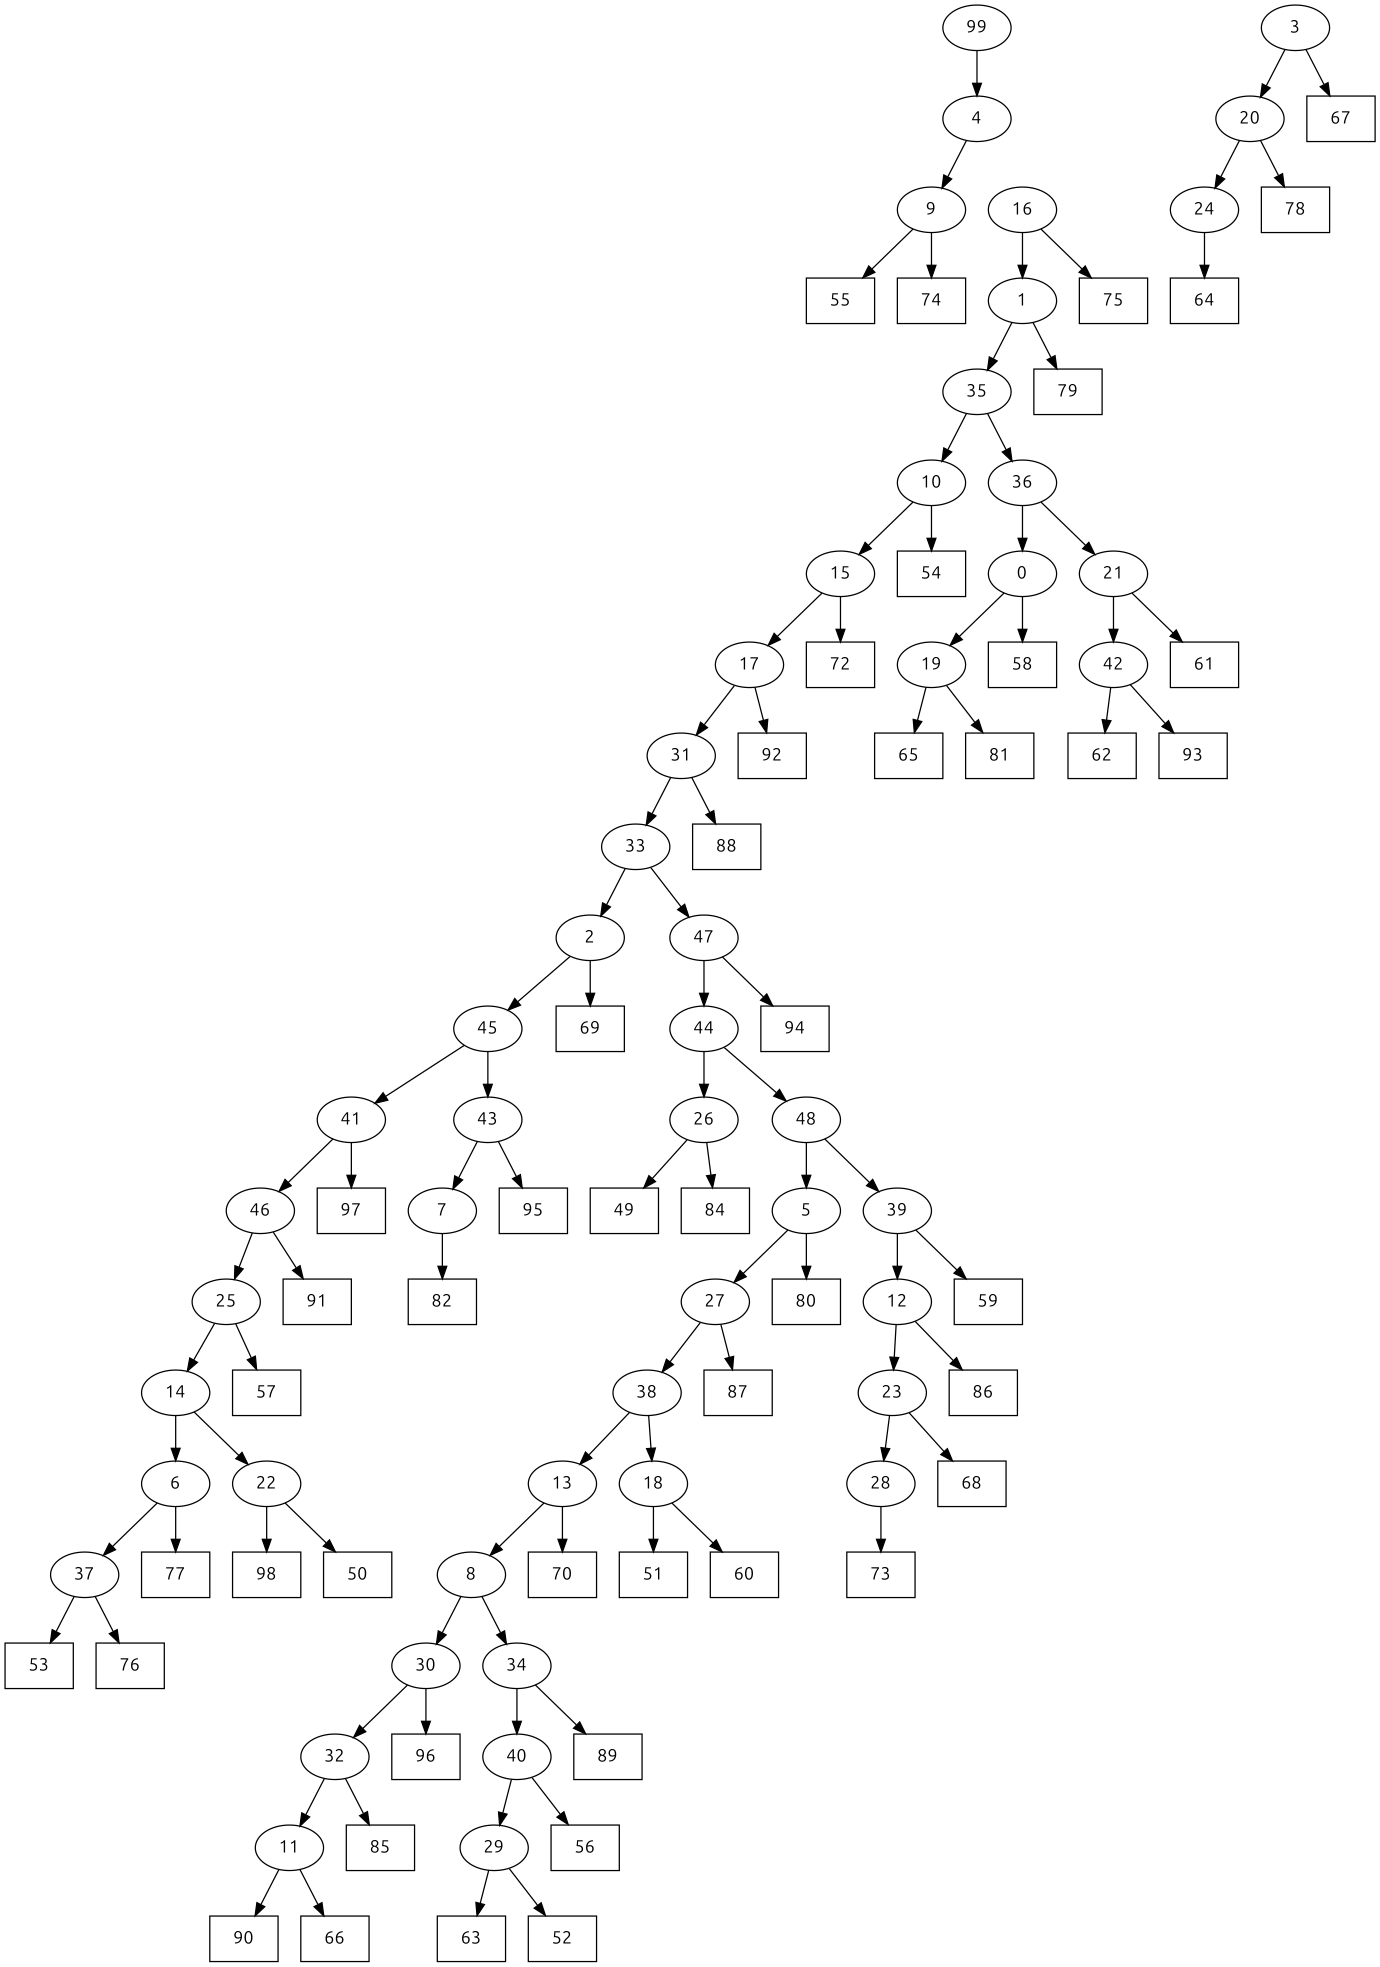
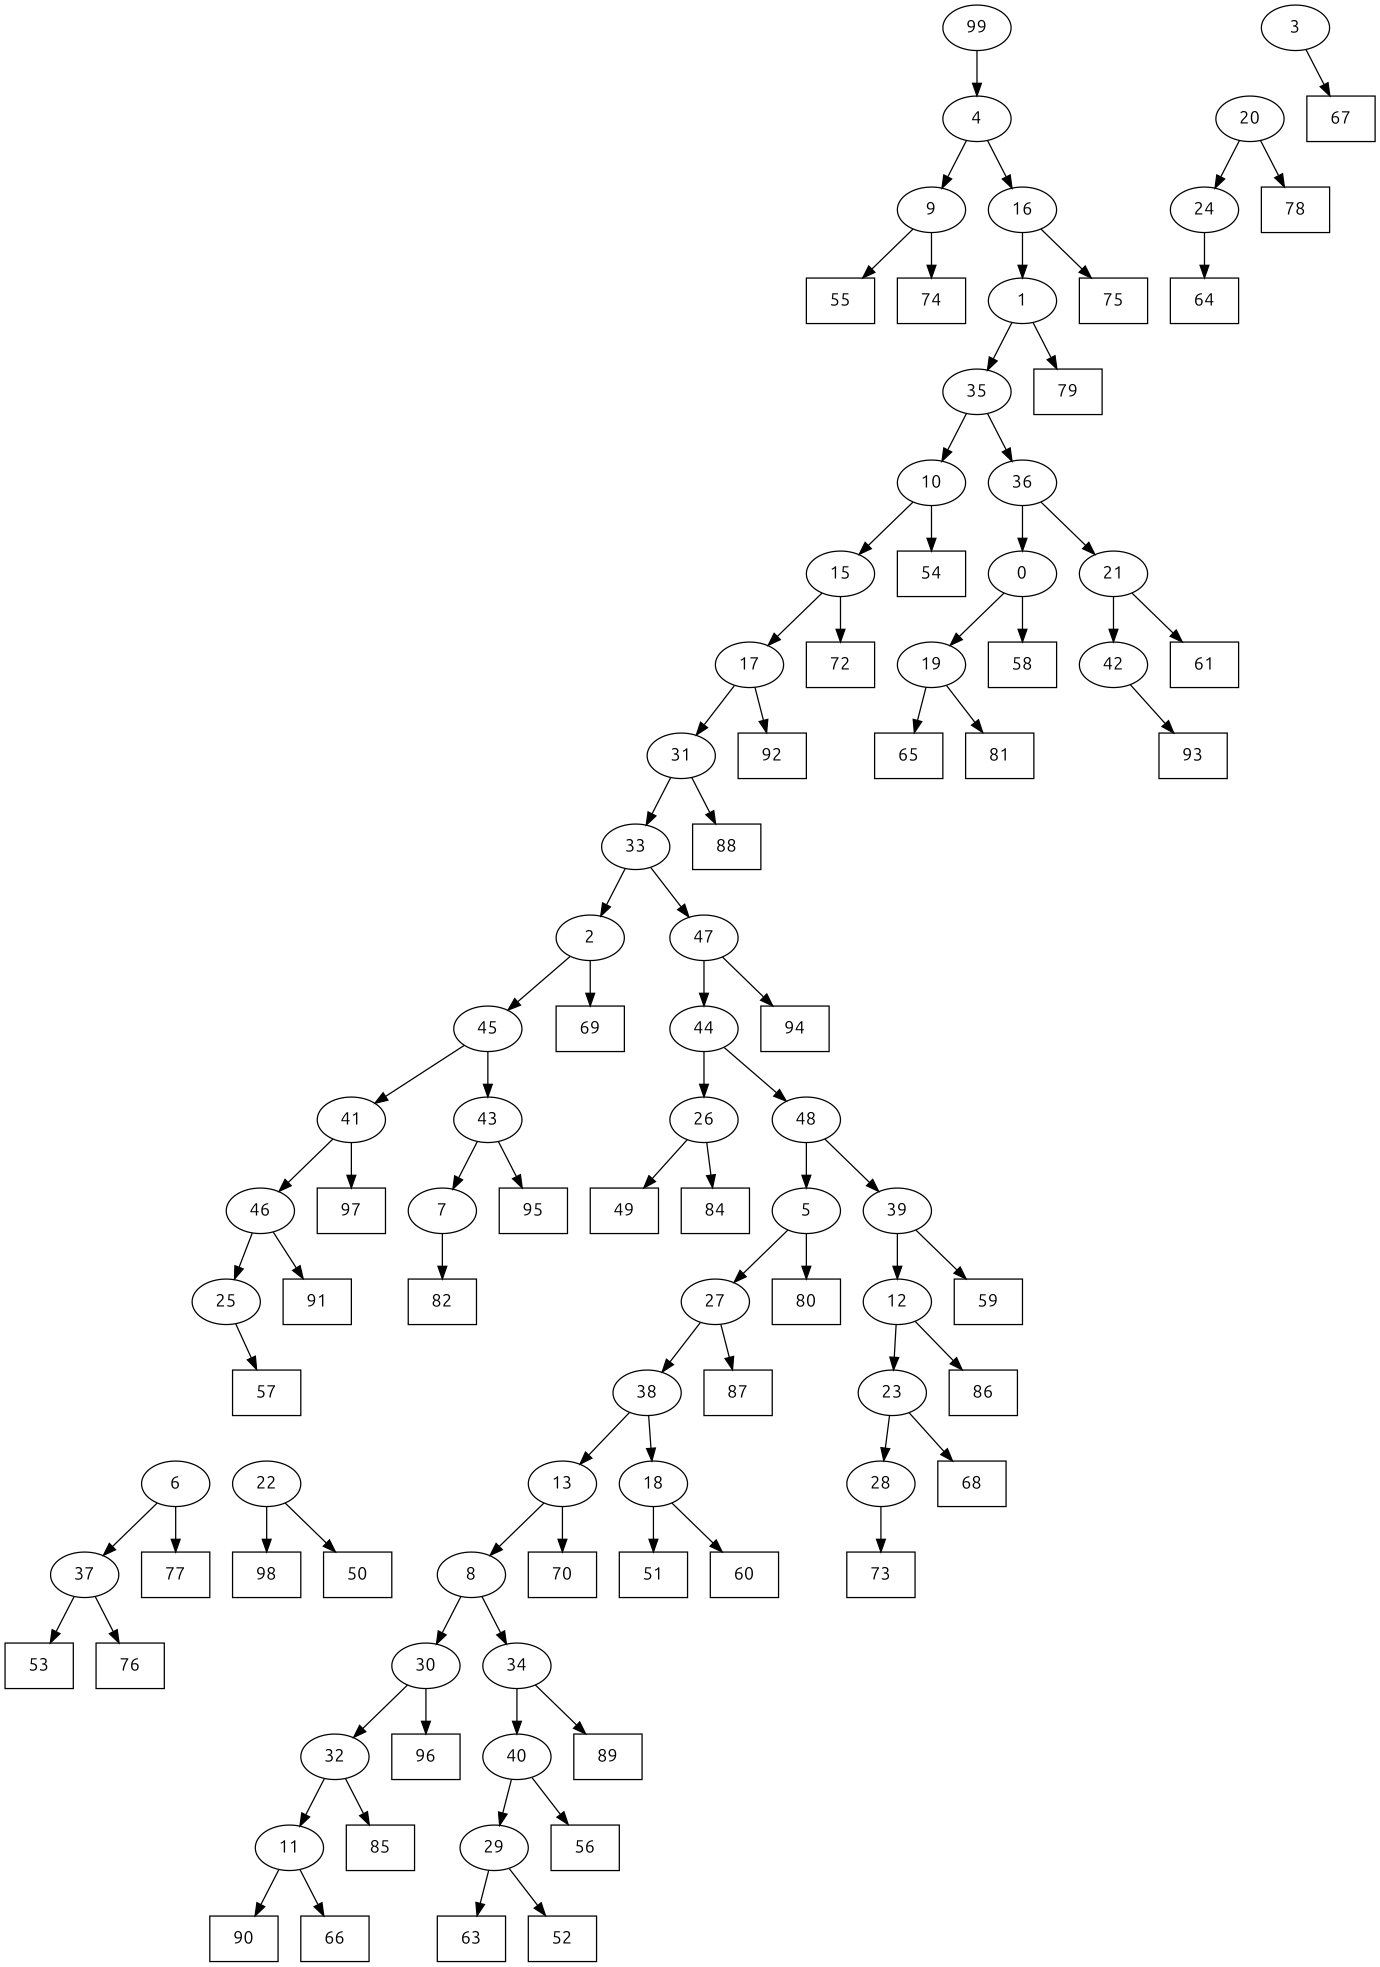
edge "3" -> "20": removed
edge "4" -> "16": added
node "62": removed
node "14": removed
